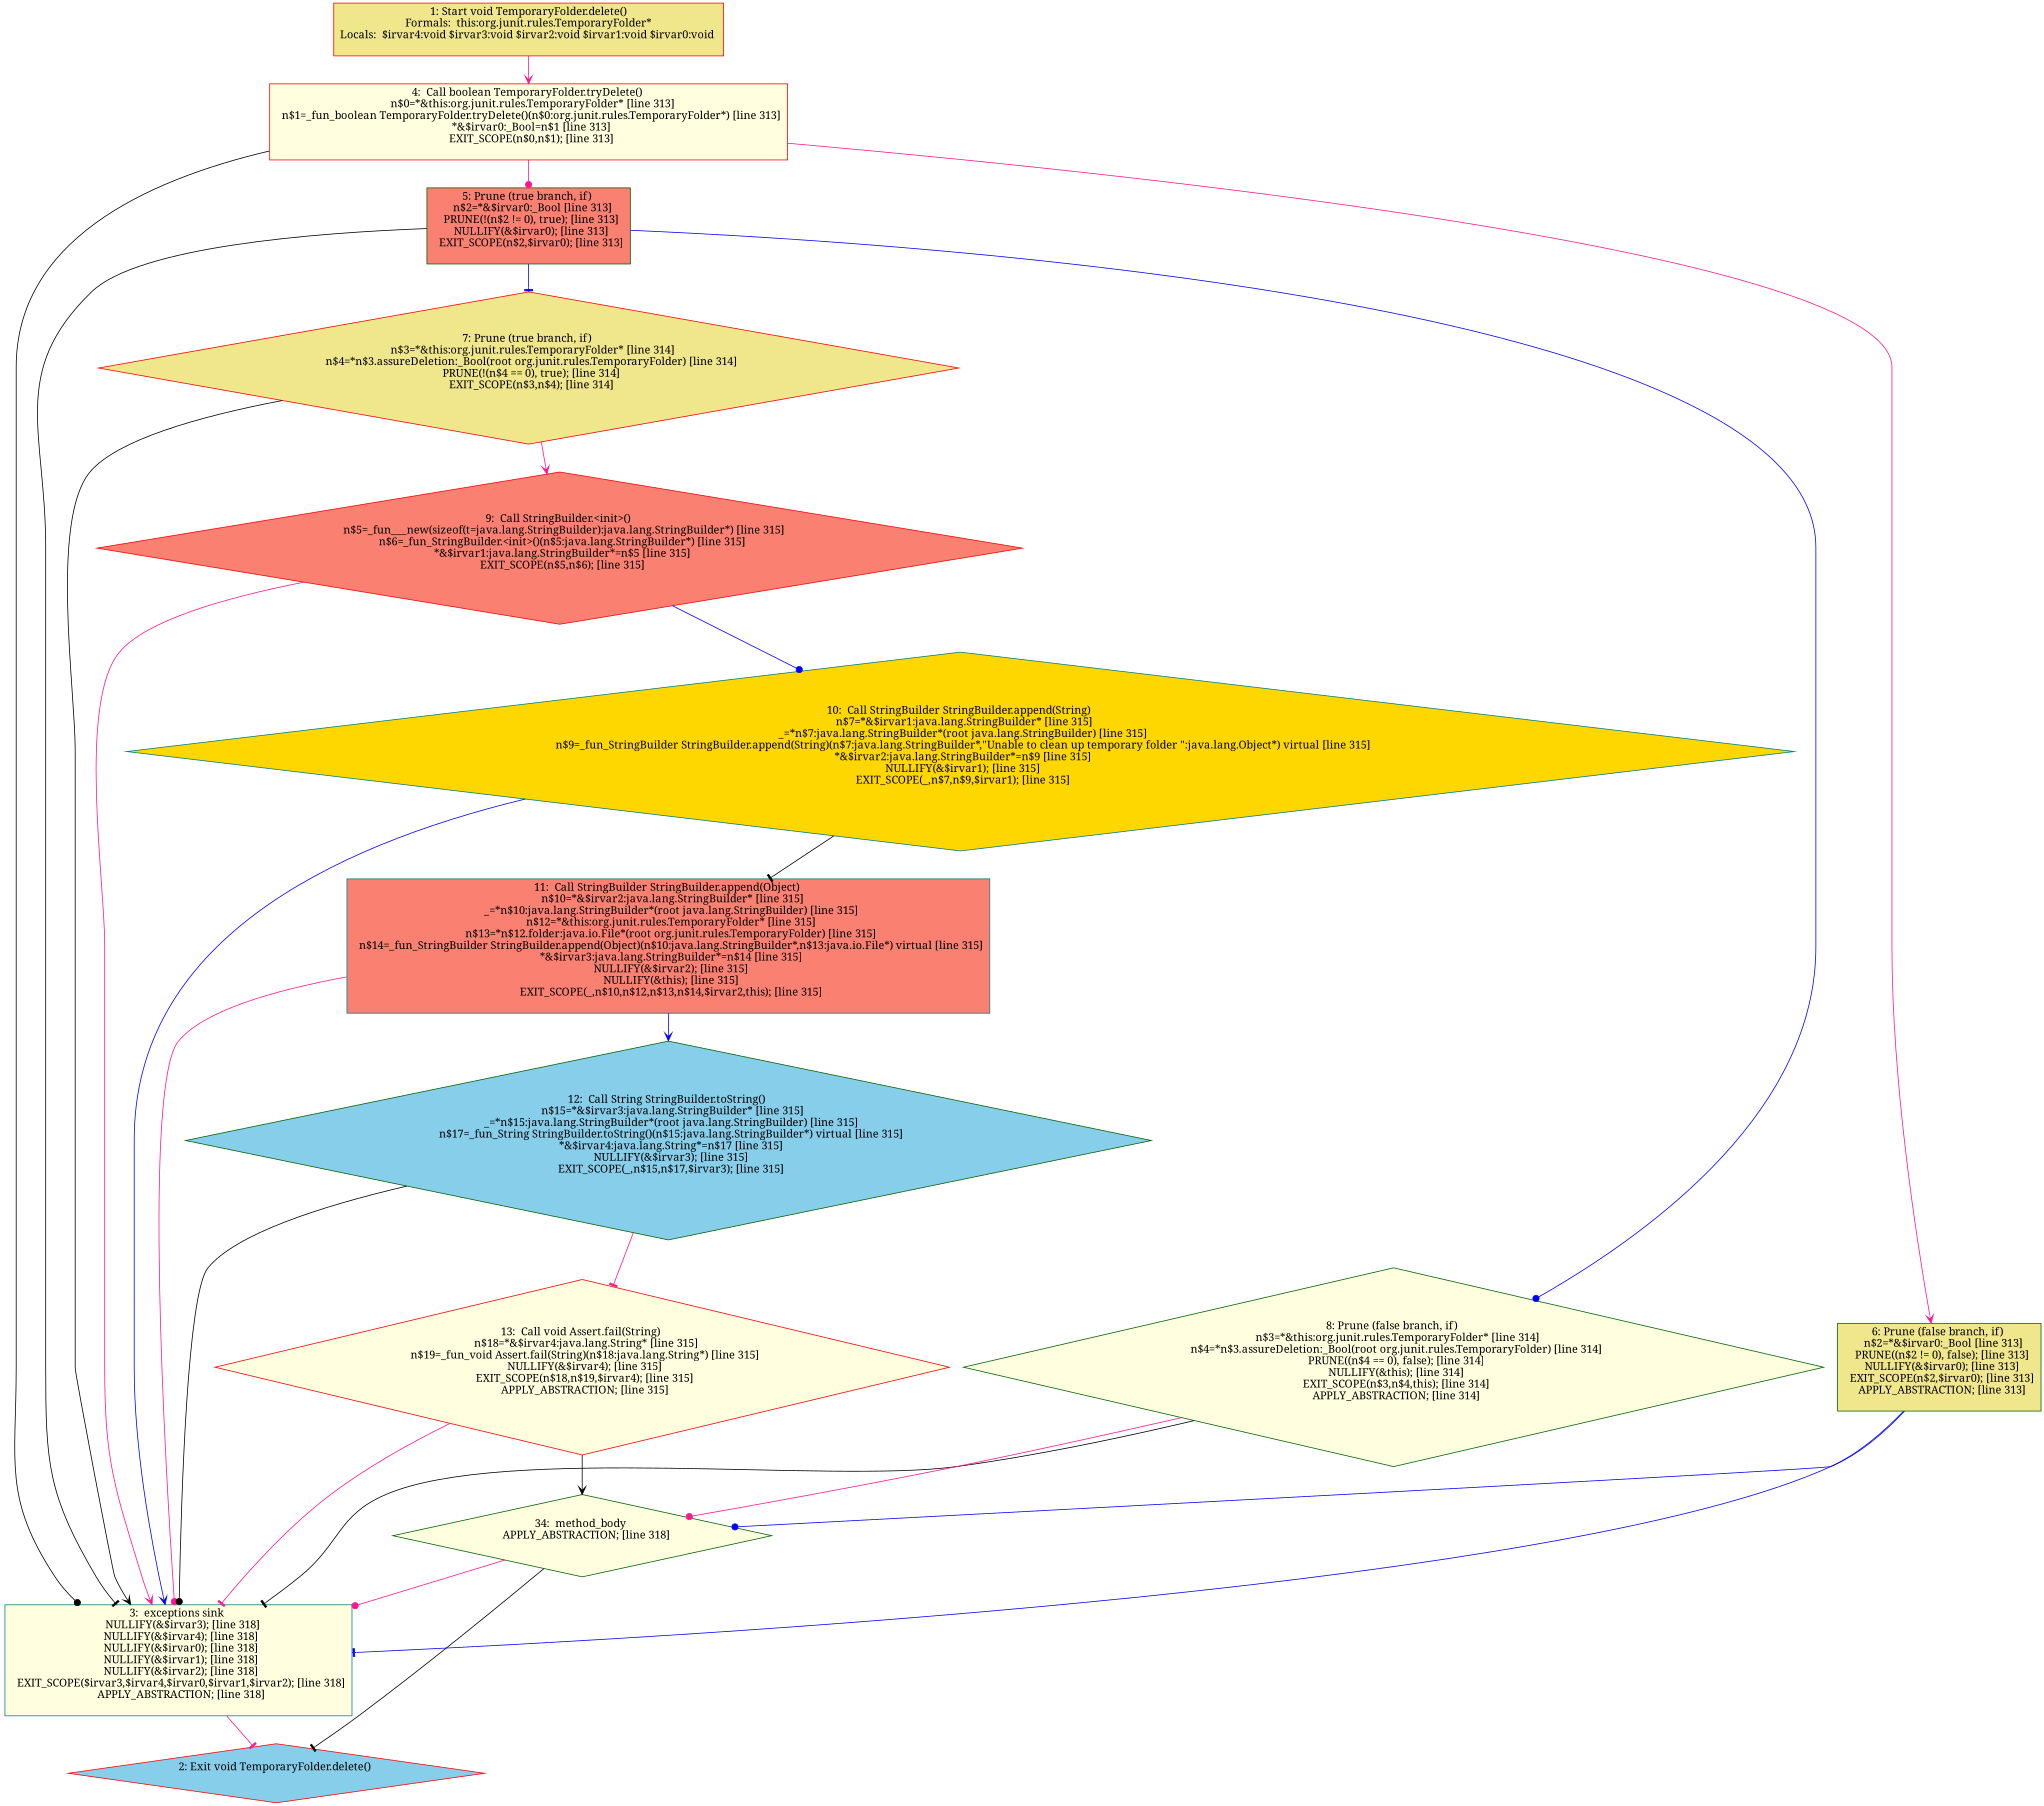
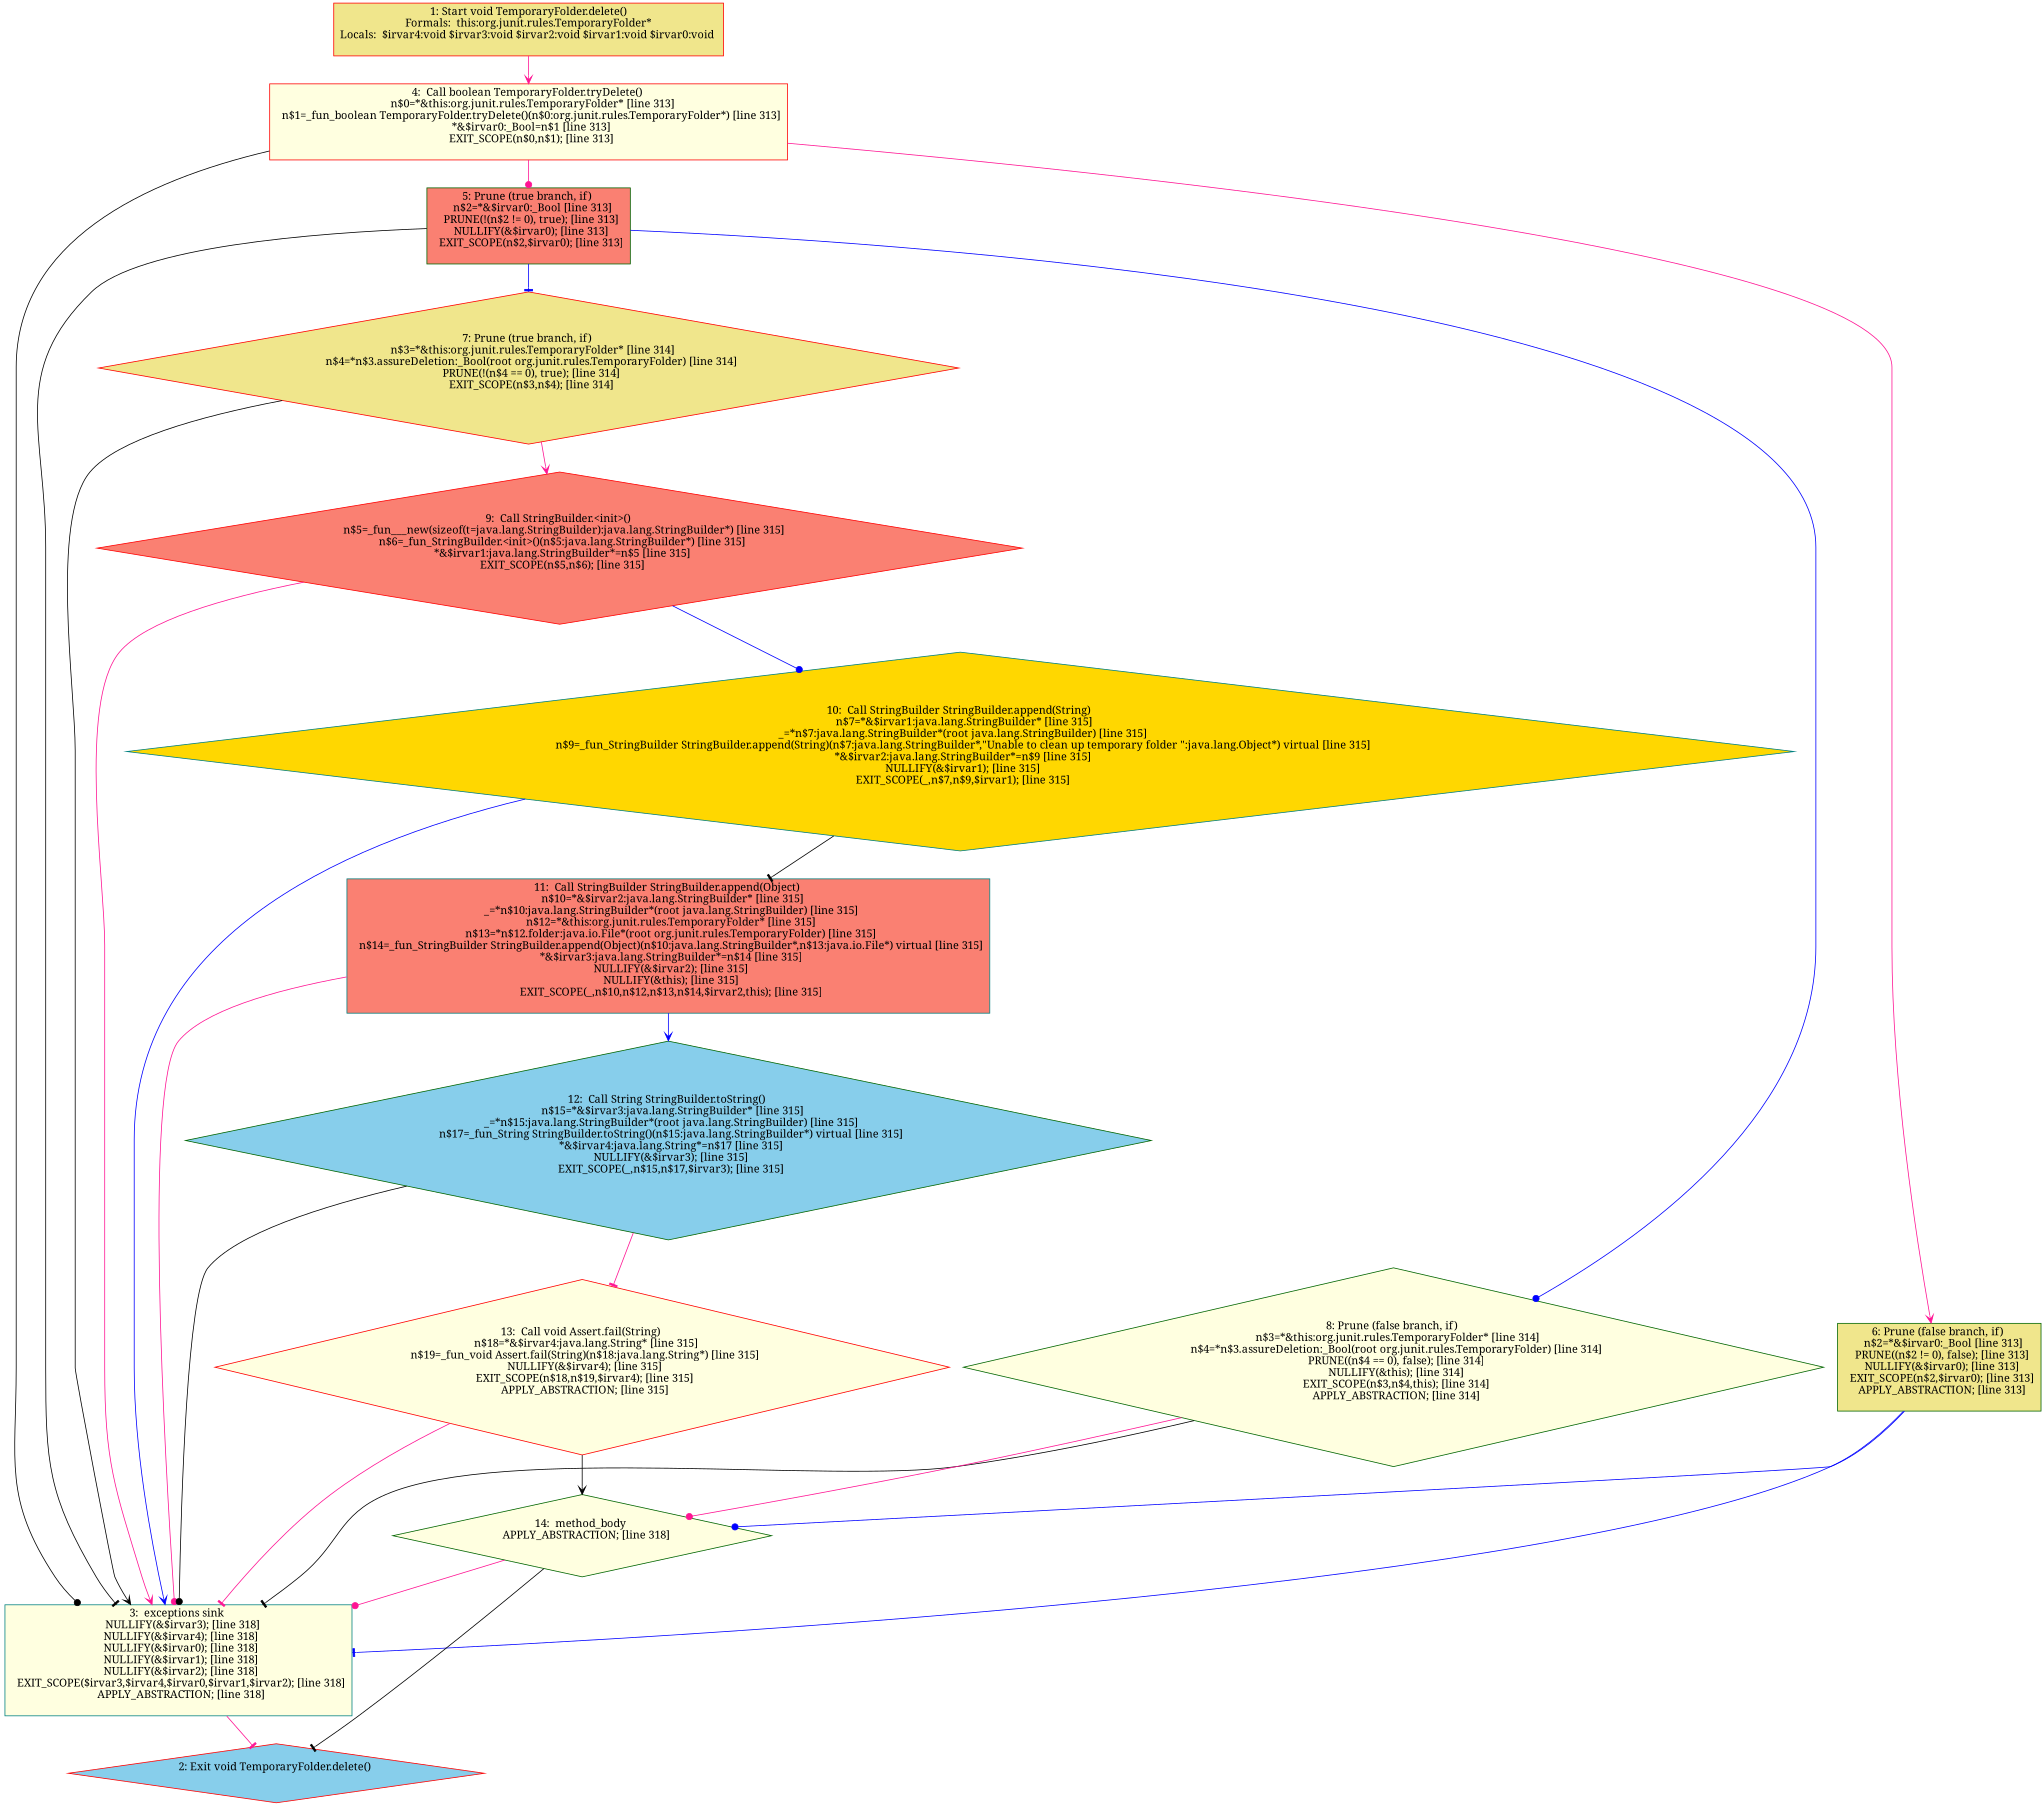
node "34:  method_body APPLY_ABSTRACTION; [line 318]": label "34:  method_body APPLY_ABSTRACTION; [line 318]" -> "14:  method_body APPLY_ABSTRACTION; [line 318]"
